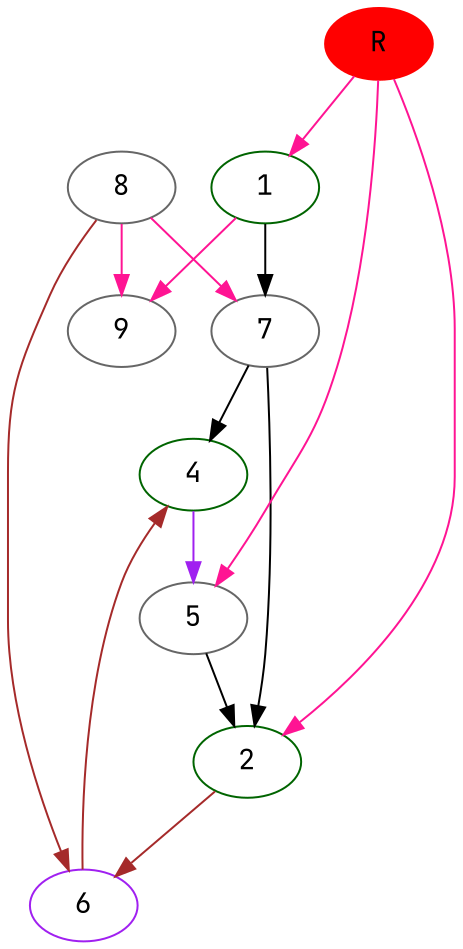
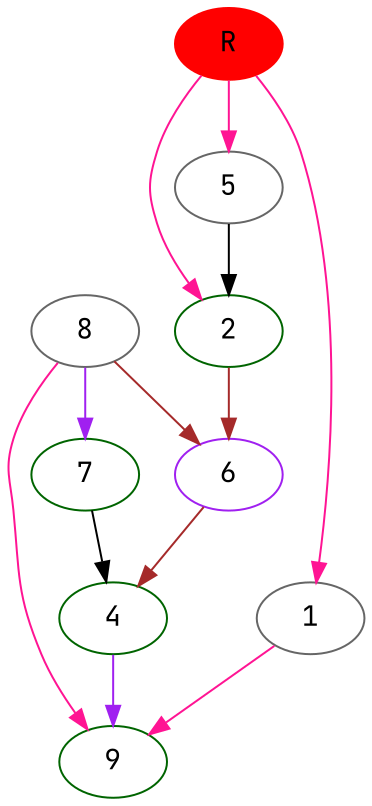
node "1": color darkgreen -> gray40
edge "1" -> "7": removed
edge "8" -> "7": color deeppink -> purple
node "9": color gray40 -> darkgreen
node "7": color gray40 -> darkgreen
edge "4" -> "5": now "4" -> "9"
edge "7" -> "2": removed
